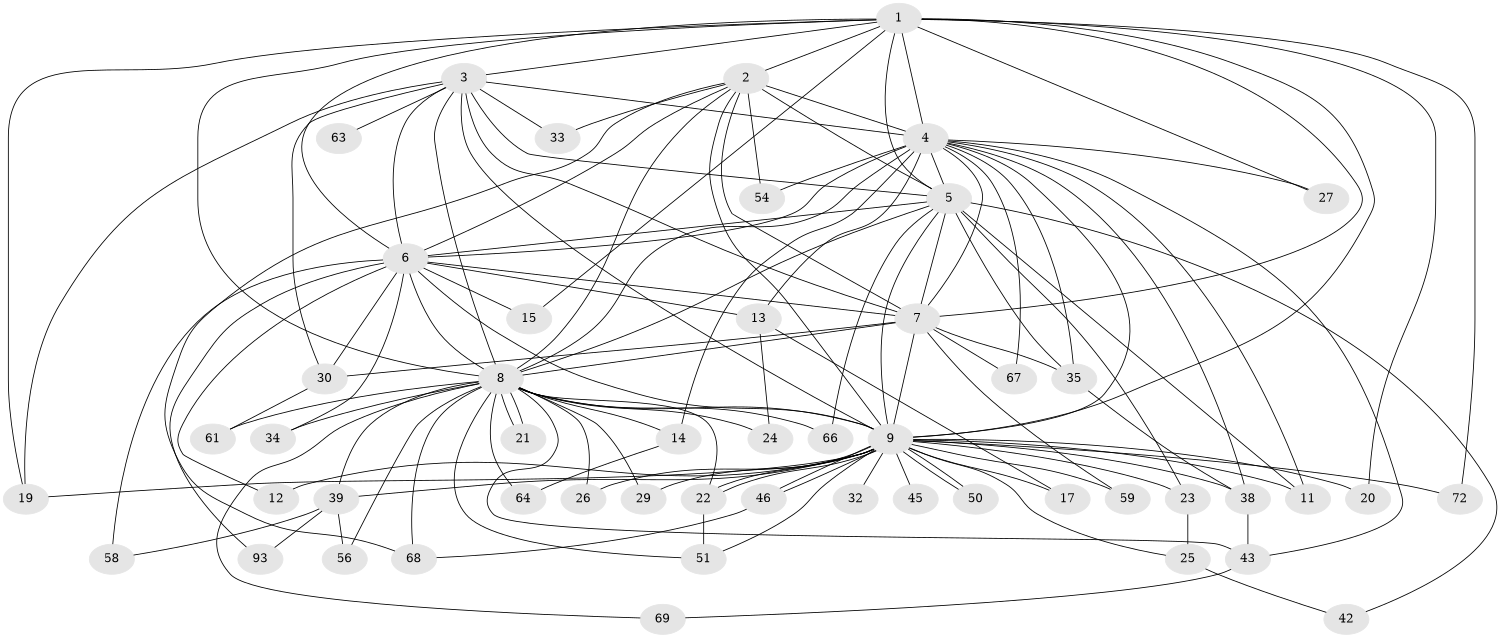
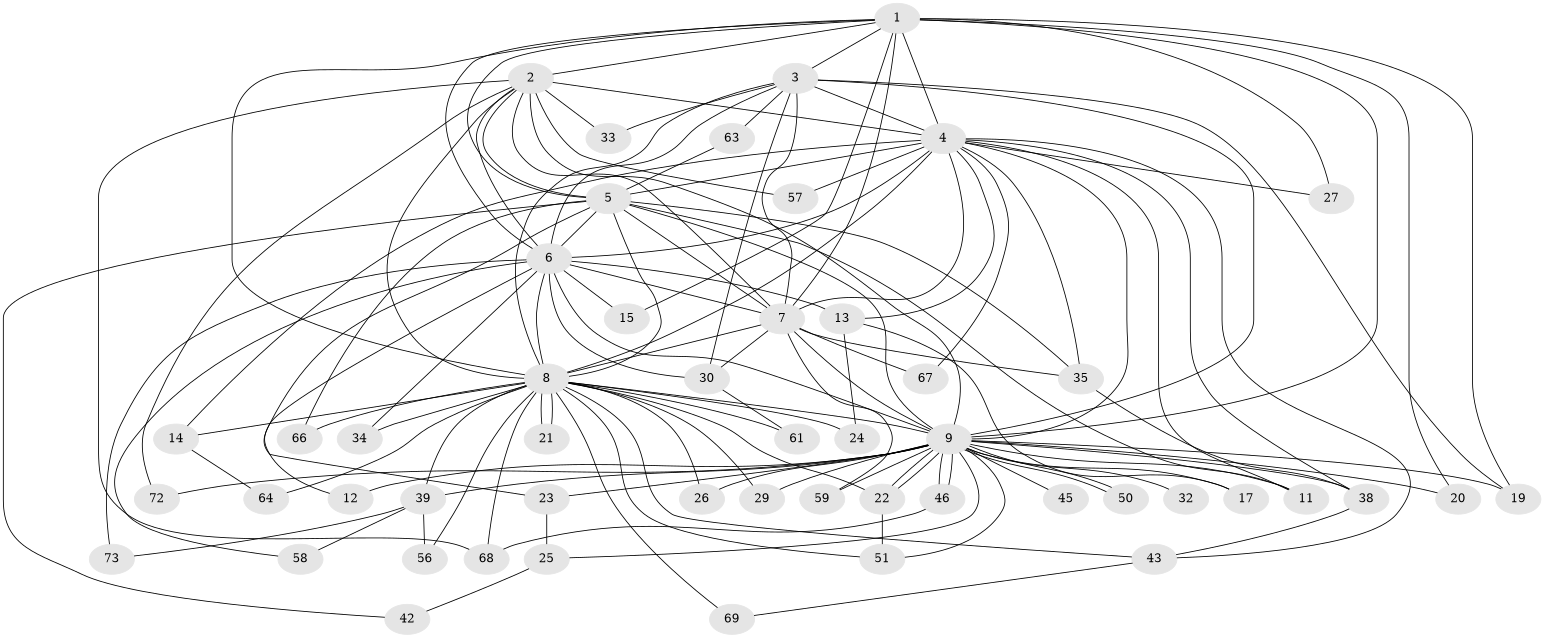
edge "1" -- "72": now "2" -- "72"
edge "3" -- "5": now "63" -- "5"
node "54": label "54" -> "57"
node "93": label "93" -> "73"
